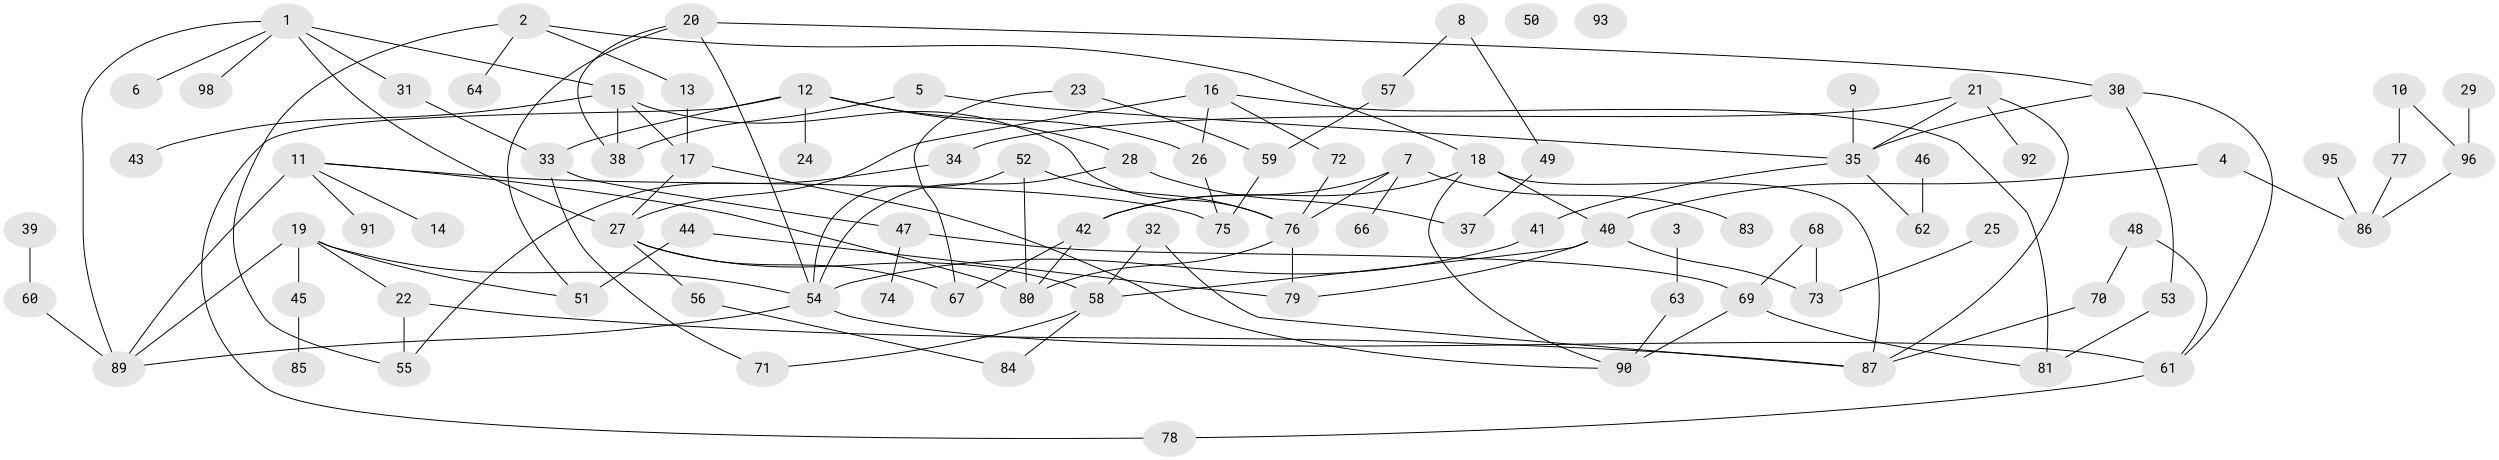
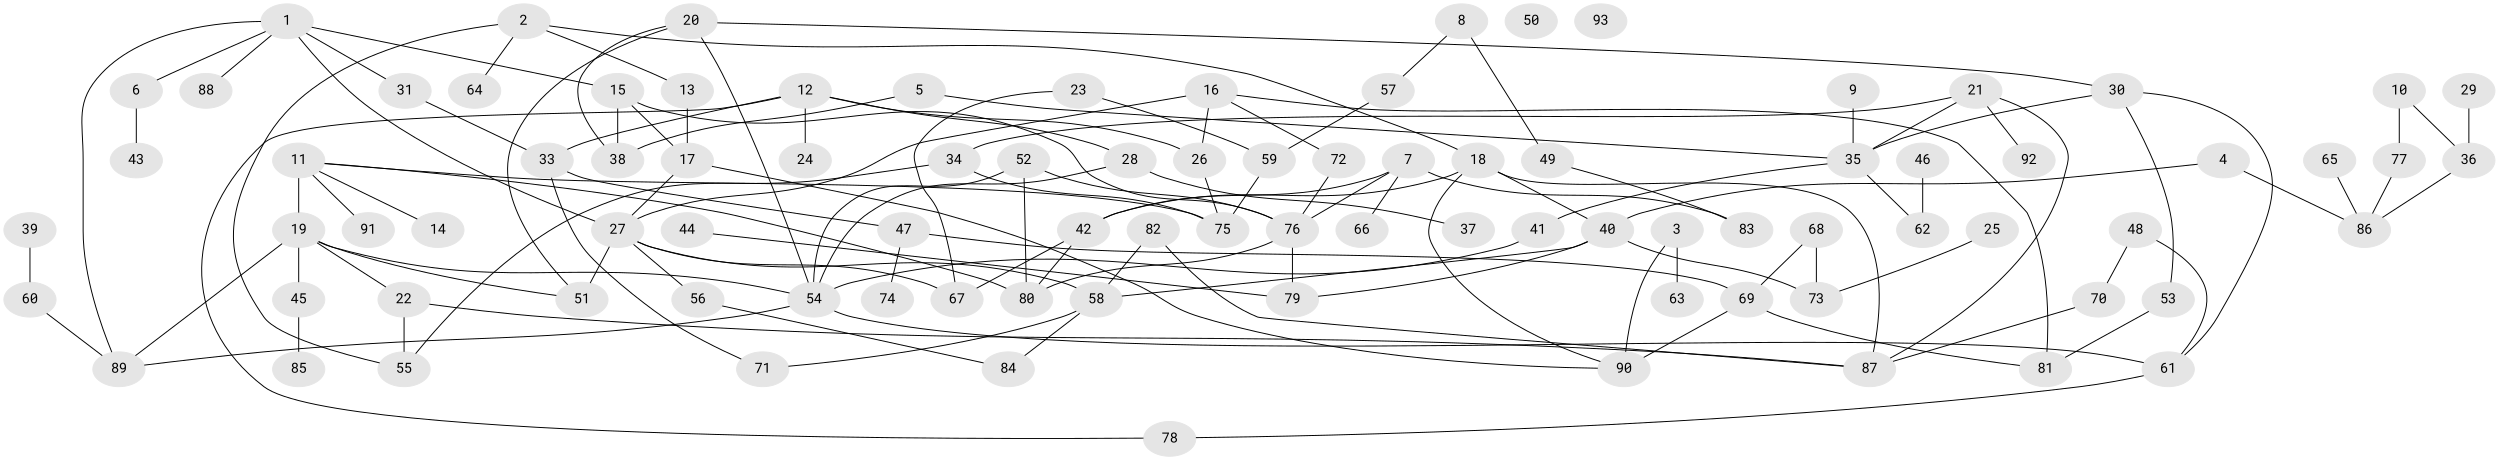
node "98": label "98" -> "88"
edge "15" -- "43": now "6" -- "43"
node "95": label "95" -> "65"
node "96": label "96" -> "36"
edge "34" -- "75": added
edge "49" -- "37": now "49" -- "83"
node "32": label "32" -> "82"
edge "11" -- "89": now "11" -- "19"
edge "44" -- "51": now "27" -- "51"
edge "63" -- "90": now "3" -- "90"
